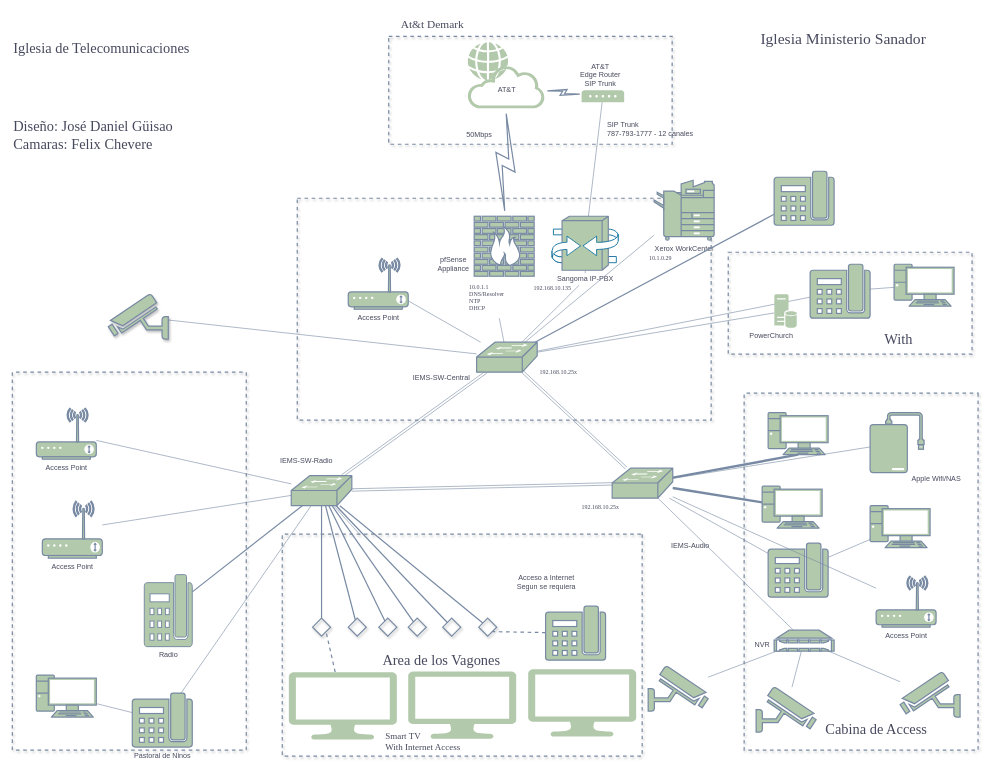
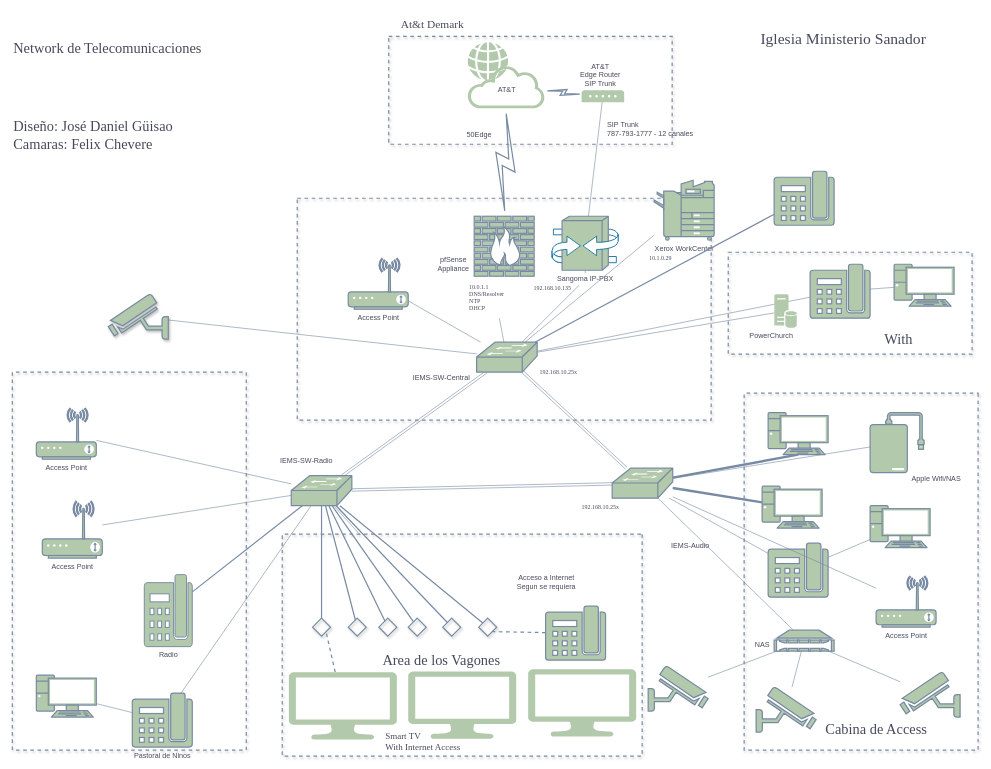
node "Iglesia de Telecomunicaciones": label "Iglesia de Telecomunicaciones" -> "Network de Telecomunicaciones"
node "50Mbps": label "50Mbps" -> "50Edge"
node "NVR": label "NVR" -> "NAS"
